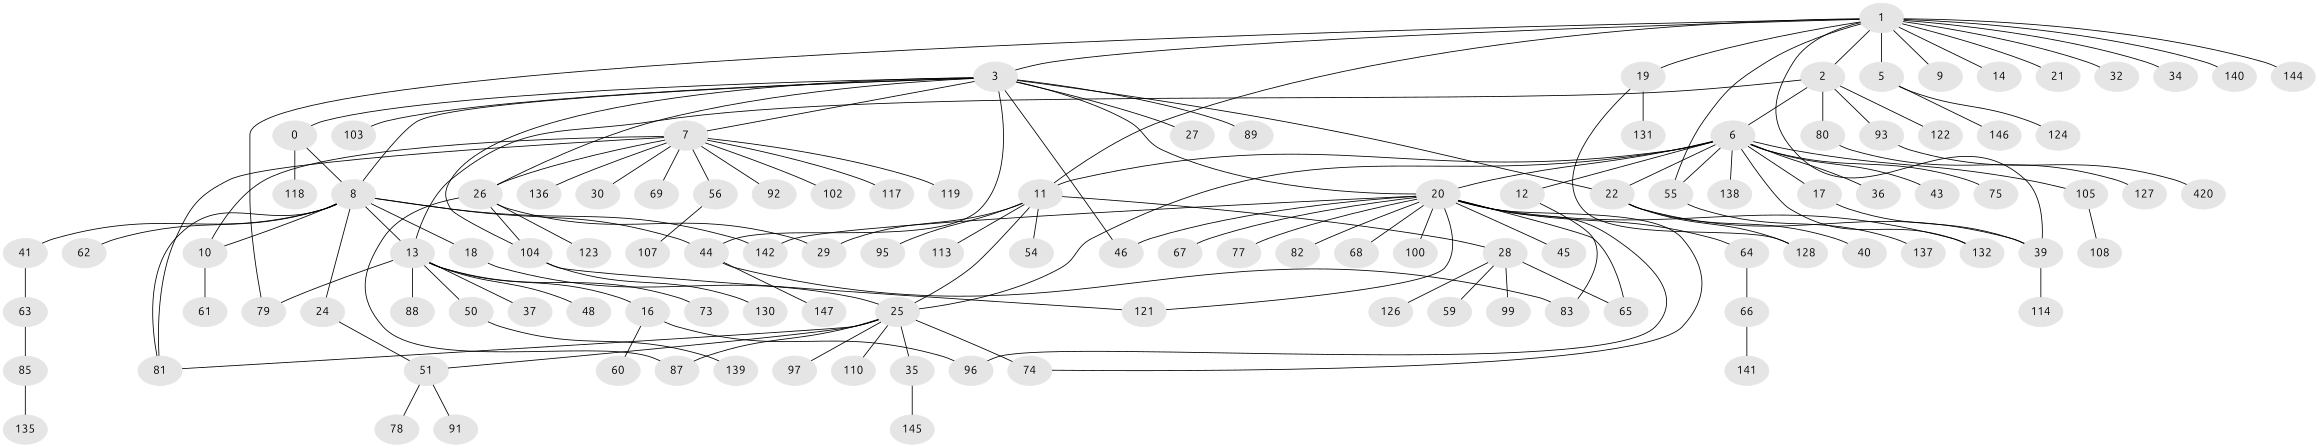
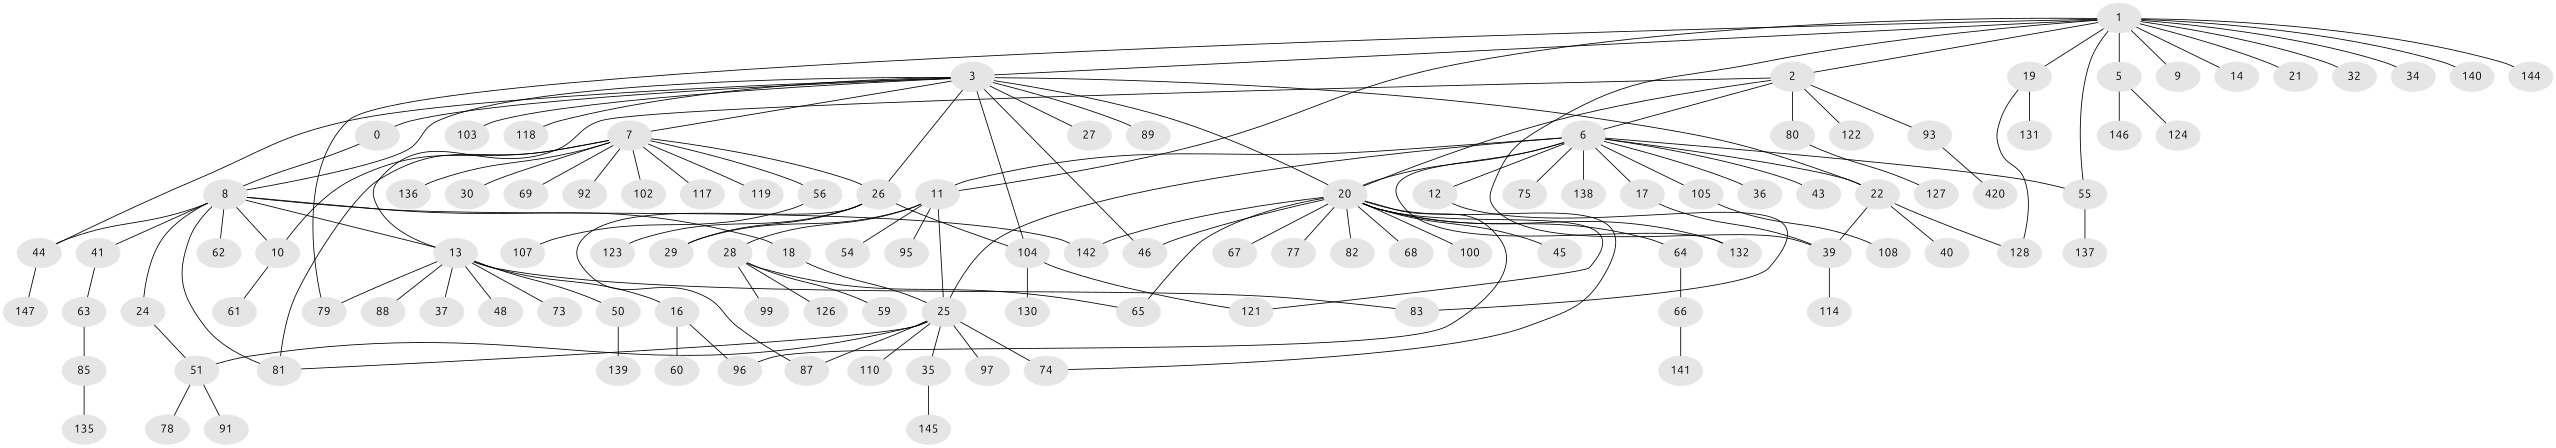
edge "2" -- "20": added
edge "0" -- "118": now "3" -- "118"
node "113": removed
edge "44" -- "83": now "13" -- "83"
